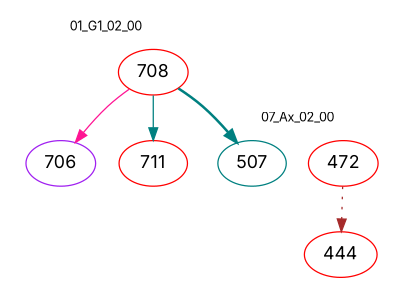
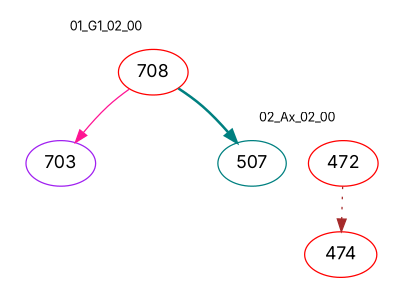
cluster "07_Ax_02_00": label "07_Ax_02_00" -> "02_Ax_02_00"
node "706": label "706" -> "703"
node "711": removed
node "444": label "444" -> "474"
